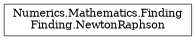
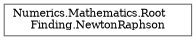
node "Numerics.Mathematics.Finding Finding.NewtonRaphson": label "Numerics.Mathematics.Finding Finding.NewtonRaphson" -> "Numerics.Mathematics.Root Finding.NewtonRaphson"
